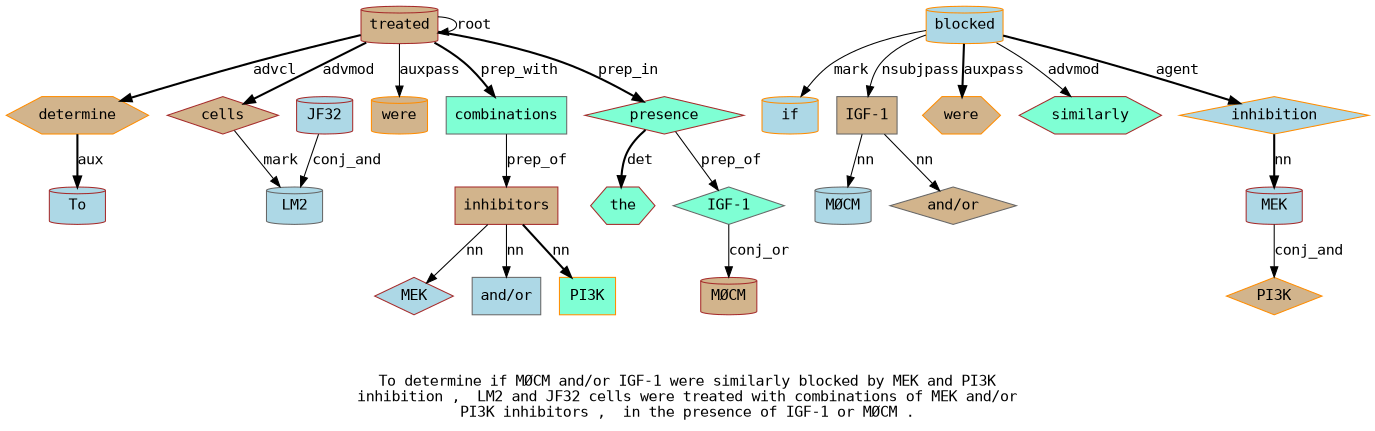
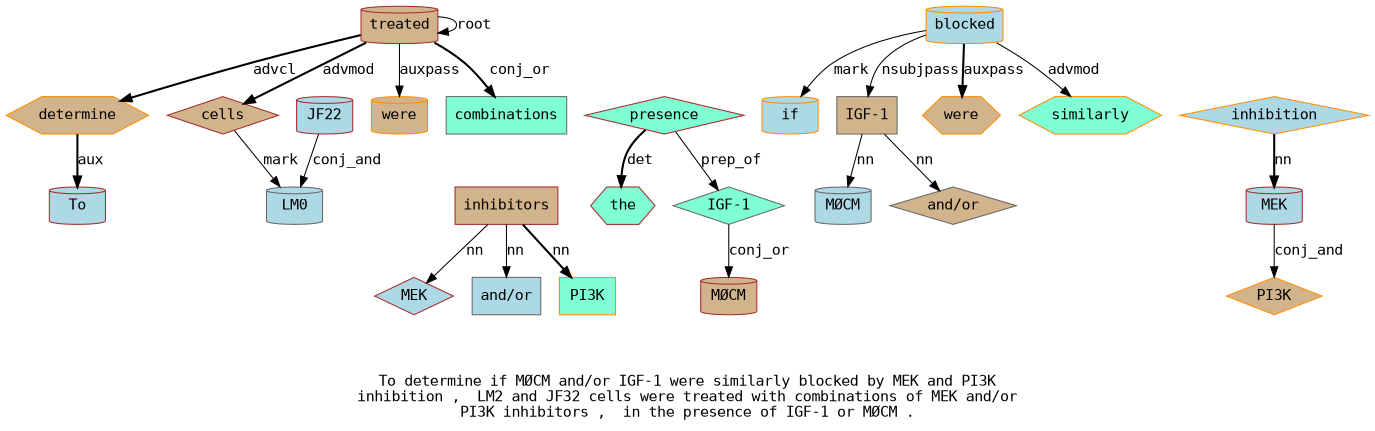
edge "treated" -> "presence": removed, label "prep_in"
edge "blocked" -> "inhibition": removed, label "agent"
edge "treated" -> "combinations": label "prep_with" -> "conj_or"
node "JF32": label "JF32" -> "JF22"
node "similarly": color brown -> darkorange
edge "combinations" -> "inhibitors": removed, label "prep_of"
node "LM2": label "LM2" -> "LM0"
